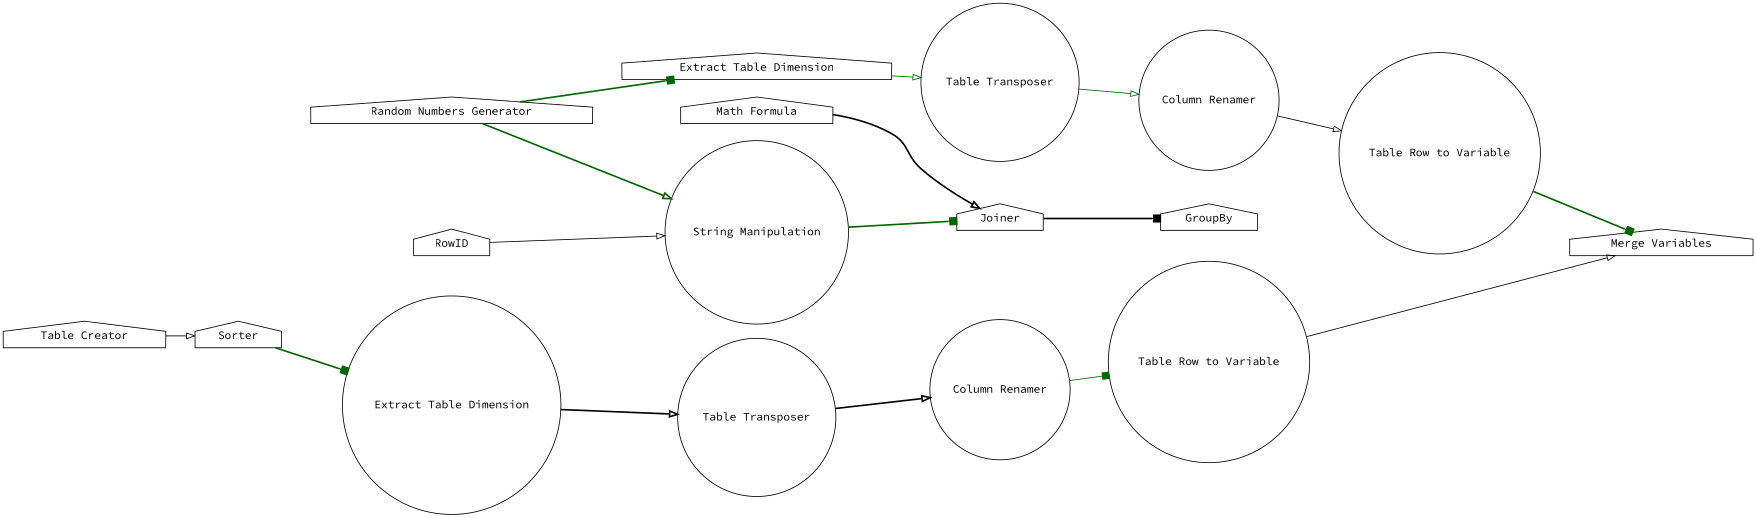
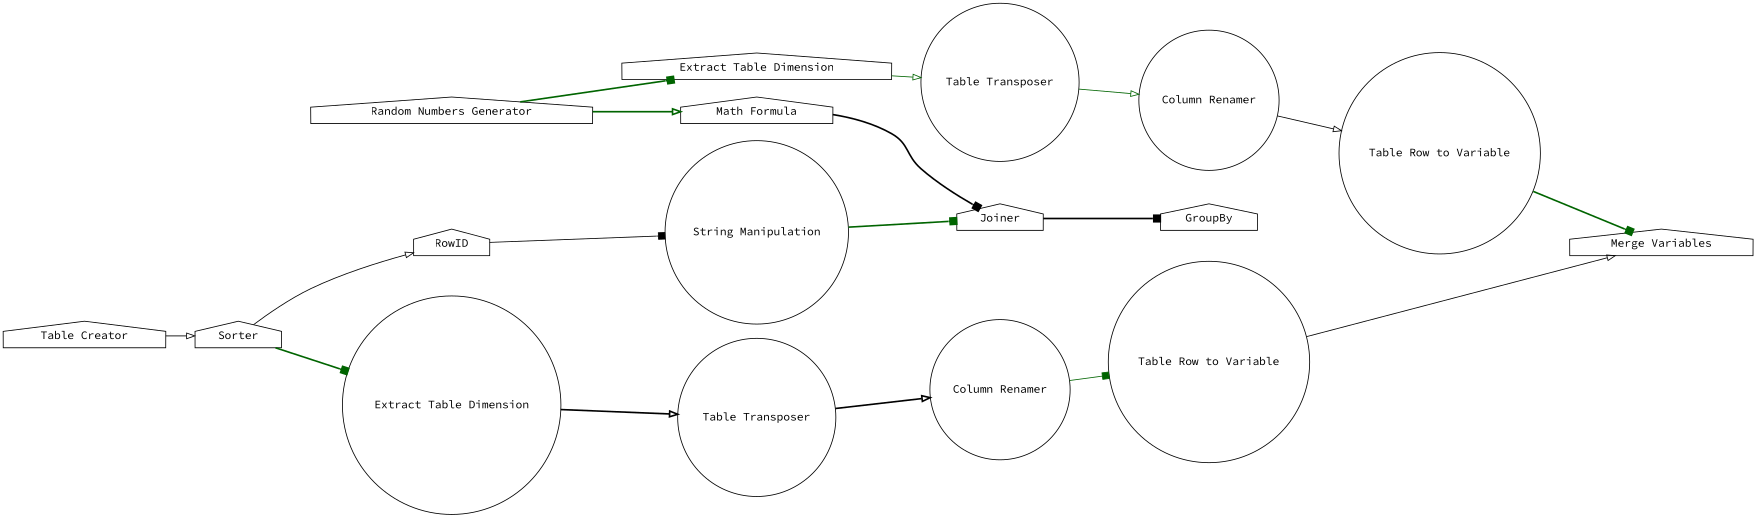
edge "Math Formula" -> "Joiner": arrowhead onormal -> box
edge "Random Numbers Generator" -> "String Manipulation": now "Random Numbers Generator" -> "Math Formula"
edge "RowID" -> "String Manipulation": arrowhead onormal -> box
edge "Sorter" -> "RowID": added
